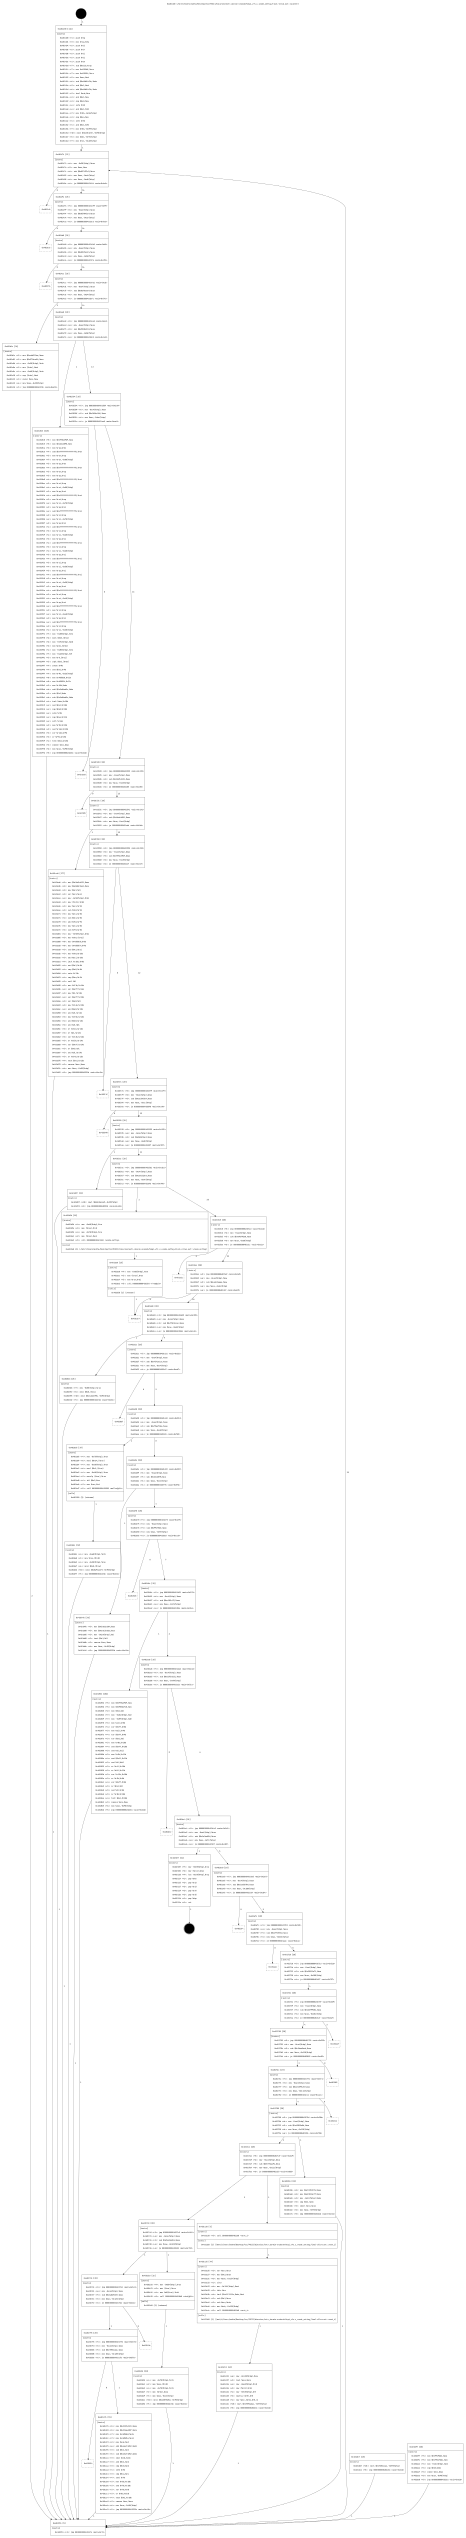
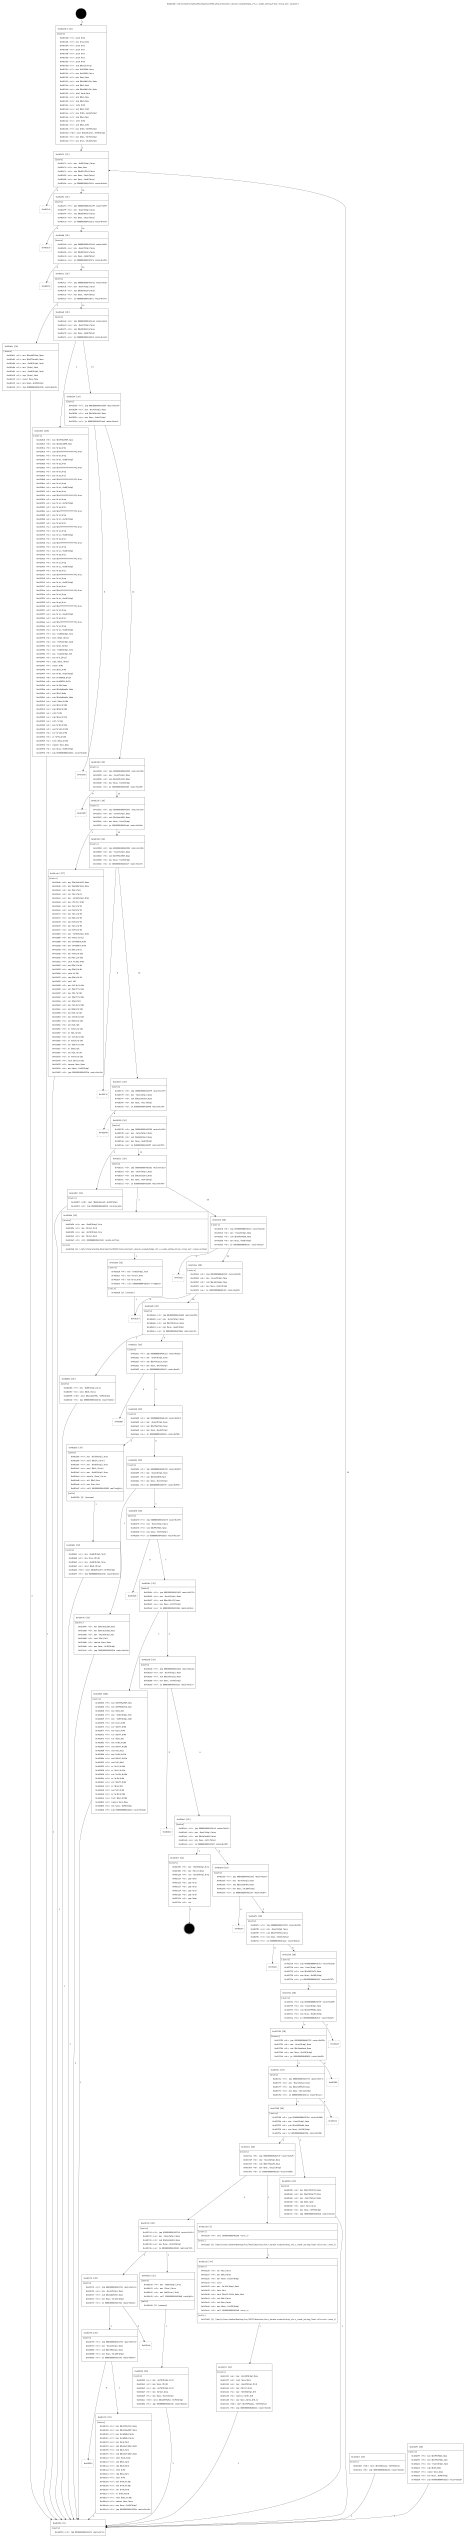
edge "0x401574 [28]" -> "0x401590 [28]": removed, label "12"
